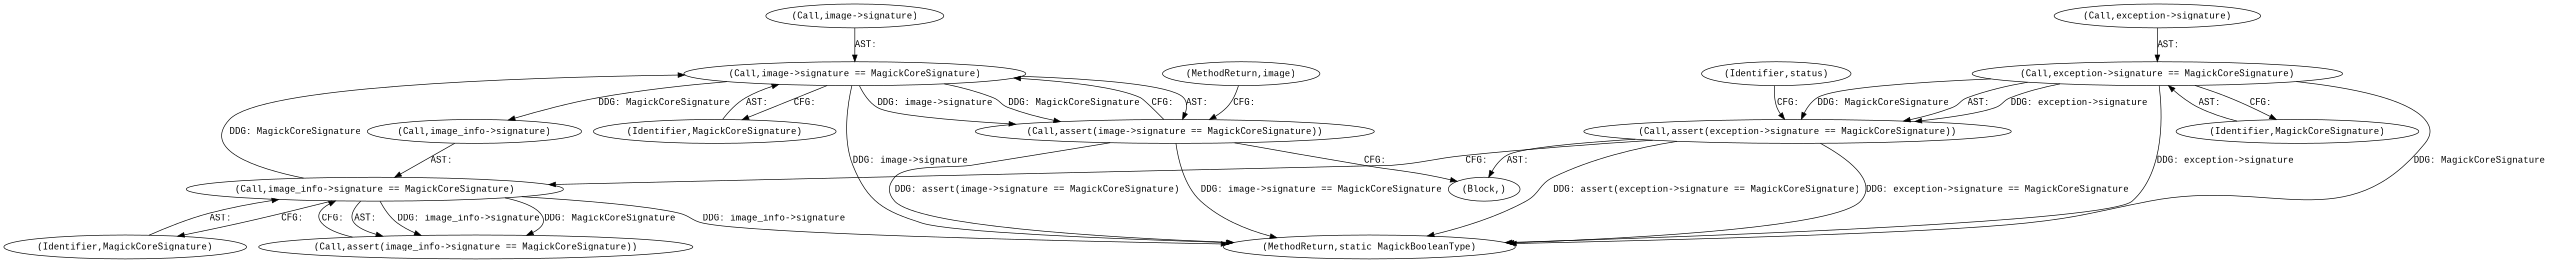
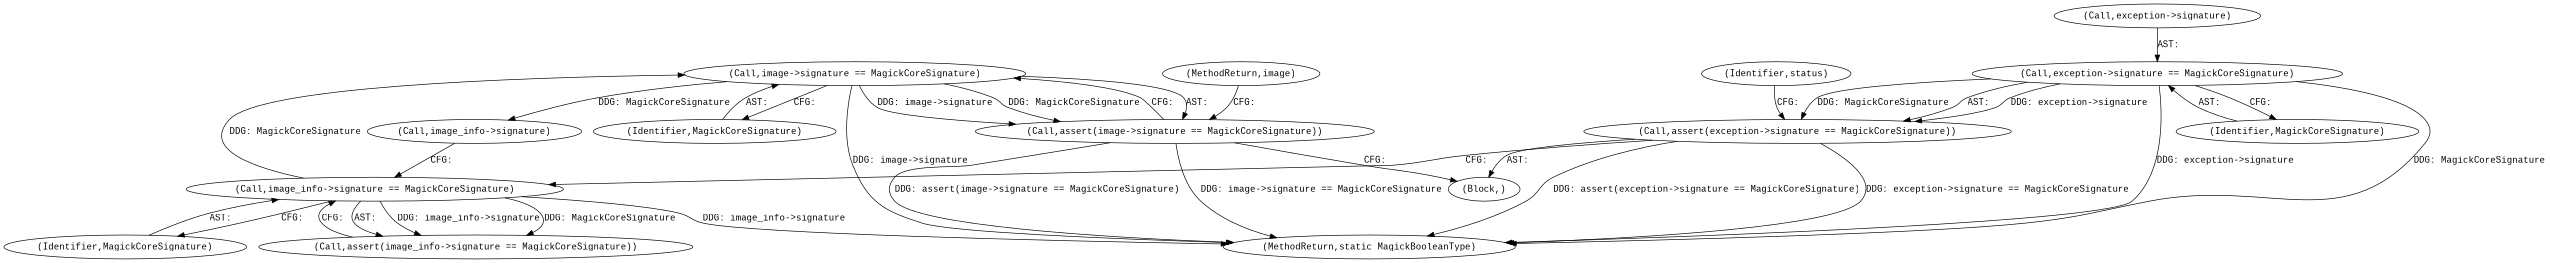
node "(Call,image->signature)": removed
edge "(Call,image_info->signature)" -> "(Call,image_info->signature == MagickCoreSignature)": label "AST: " -> "CFG: "
